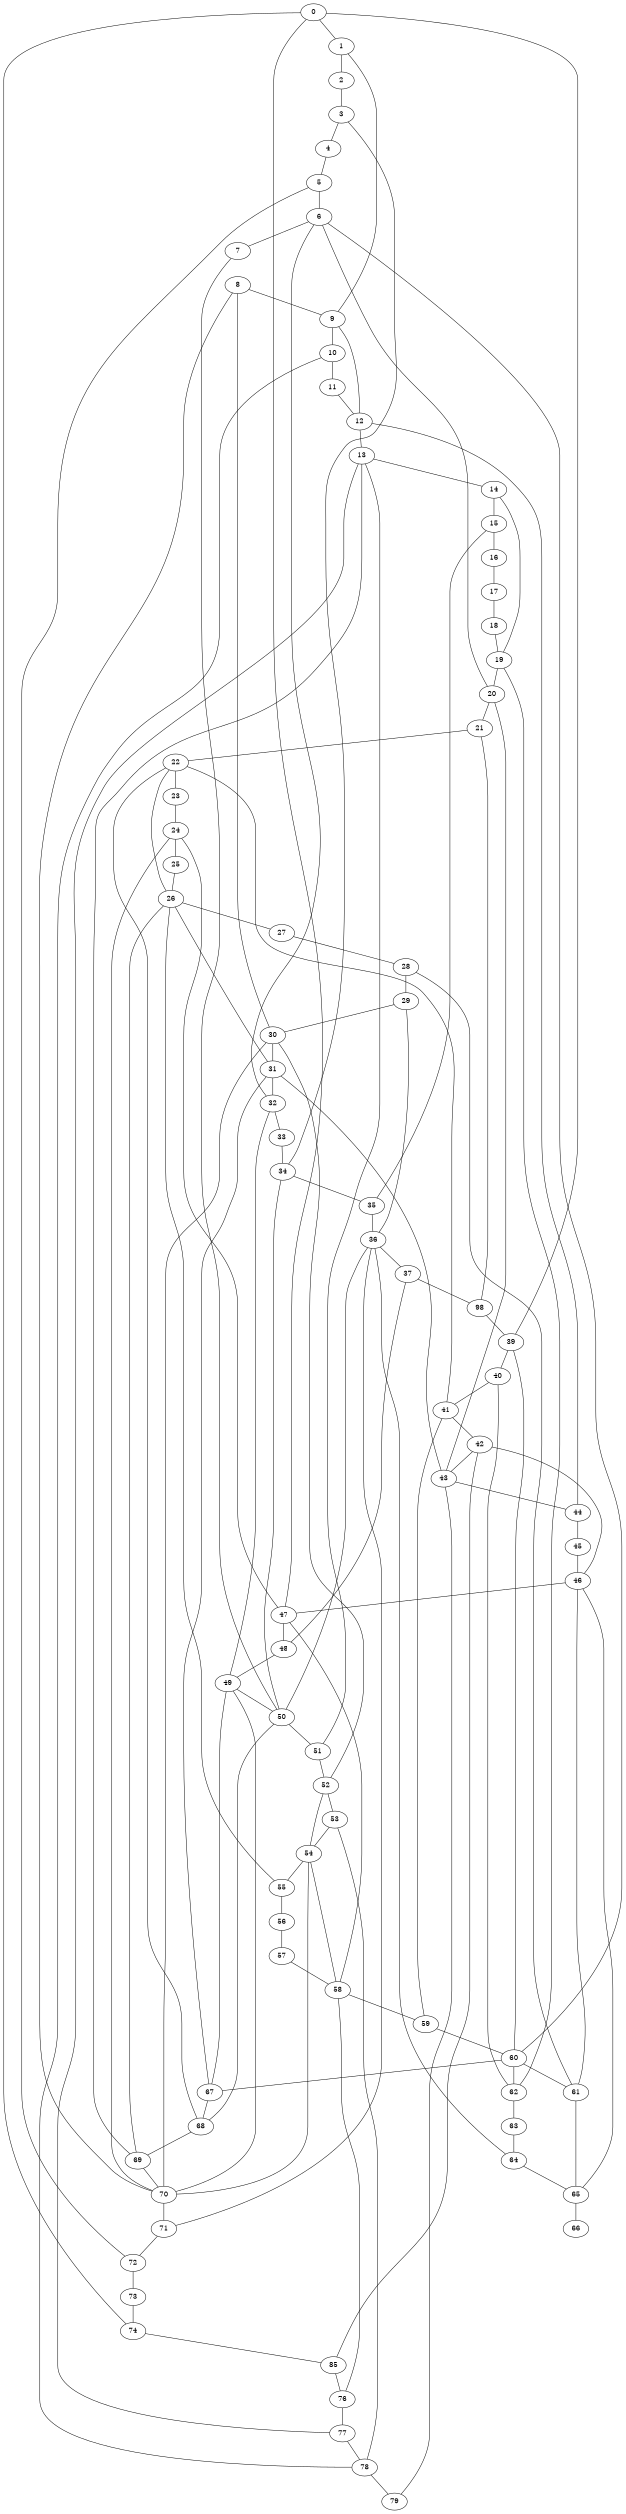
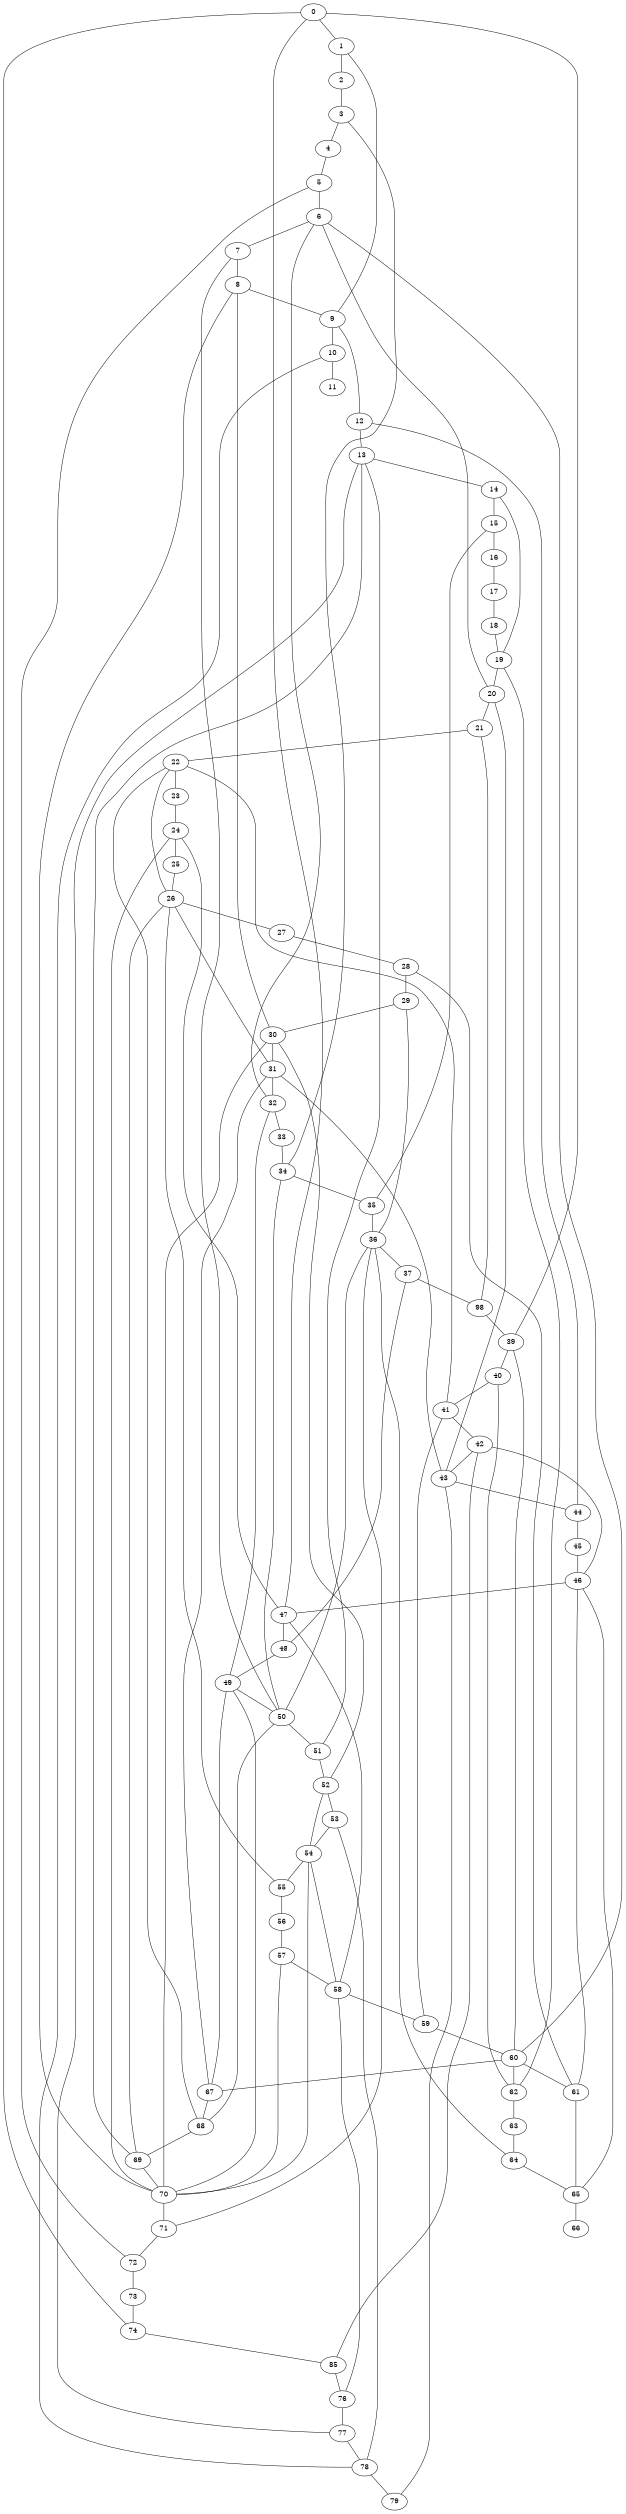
edge "7" -- "8": added
edge "11" -- "12": removed
edge "57" -- "70": added
